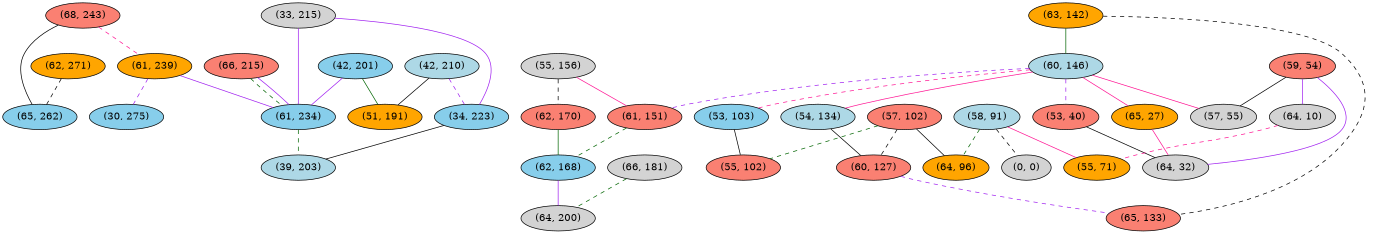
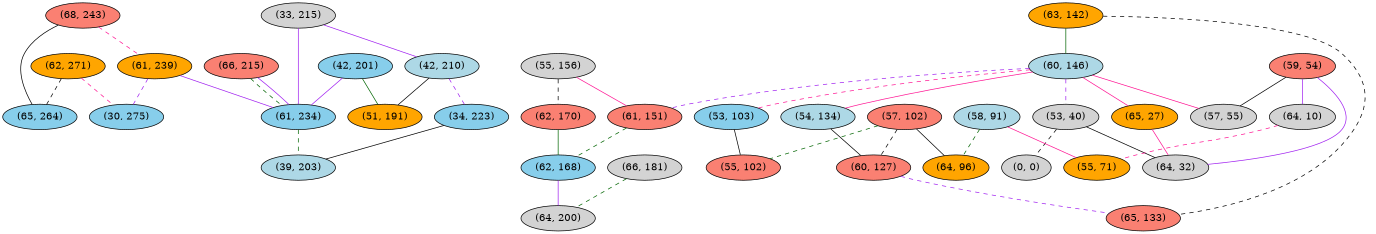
edge "(33, 215)" -- "(34, 223)": now "(33, 215)" -- "(42, 210)"
edge "(62, 271)" -- "(30, 275)": added
node "(65, 262)": label "(65, 262)" -> "(65, 264)"
node "(53, 40)": fillcolor salmon -> lightgrey
edge "(58, 91)" -- "(0, 0)": now "(53, 40)" -- "(0, 0)"
